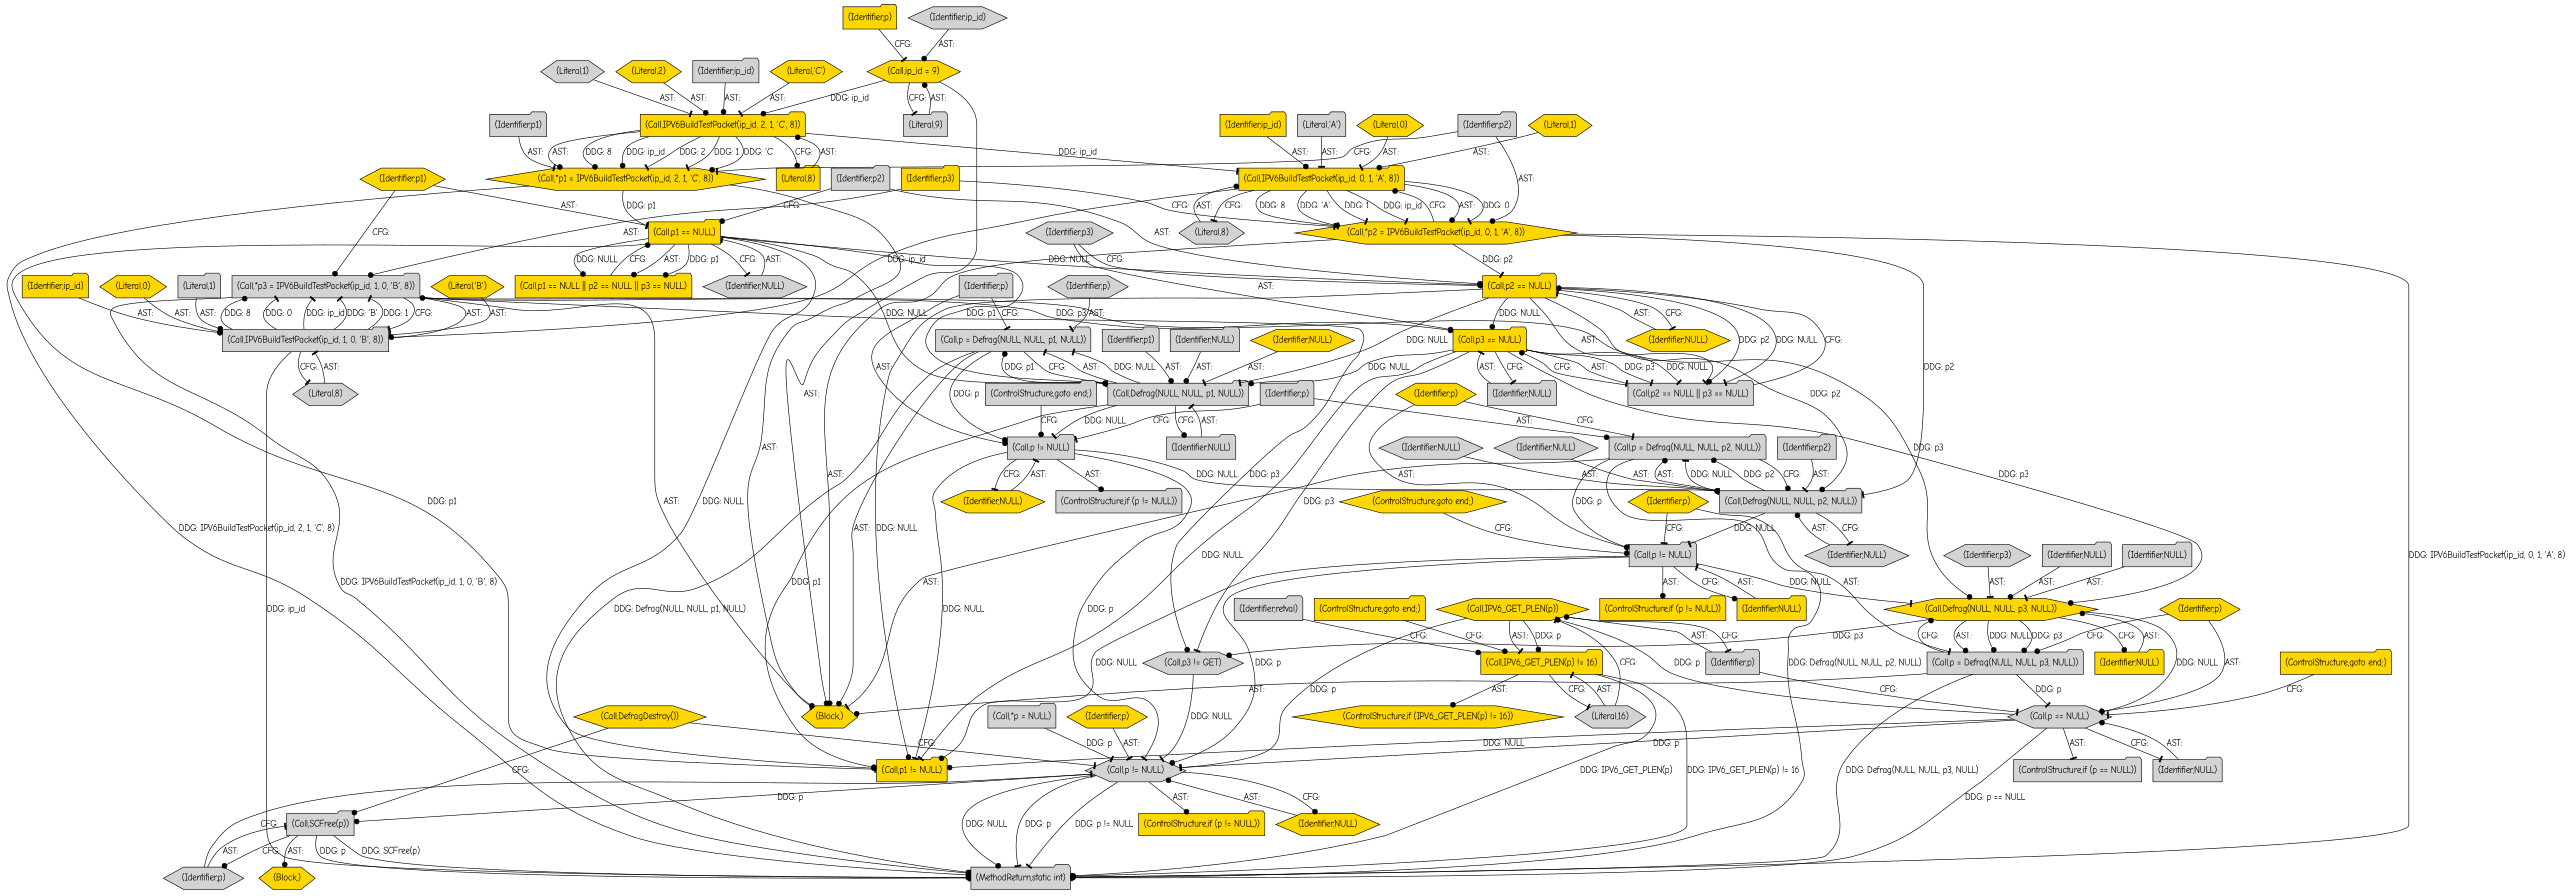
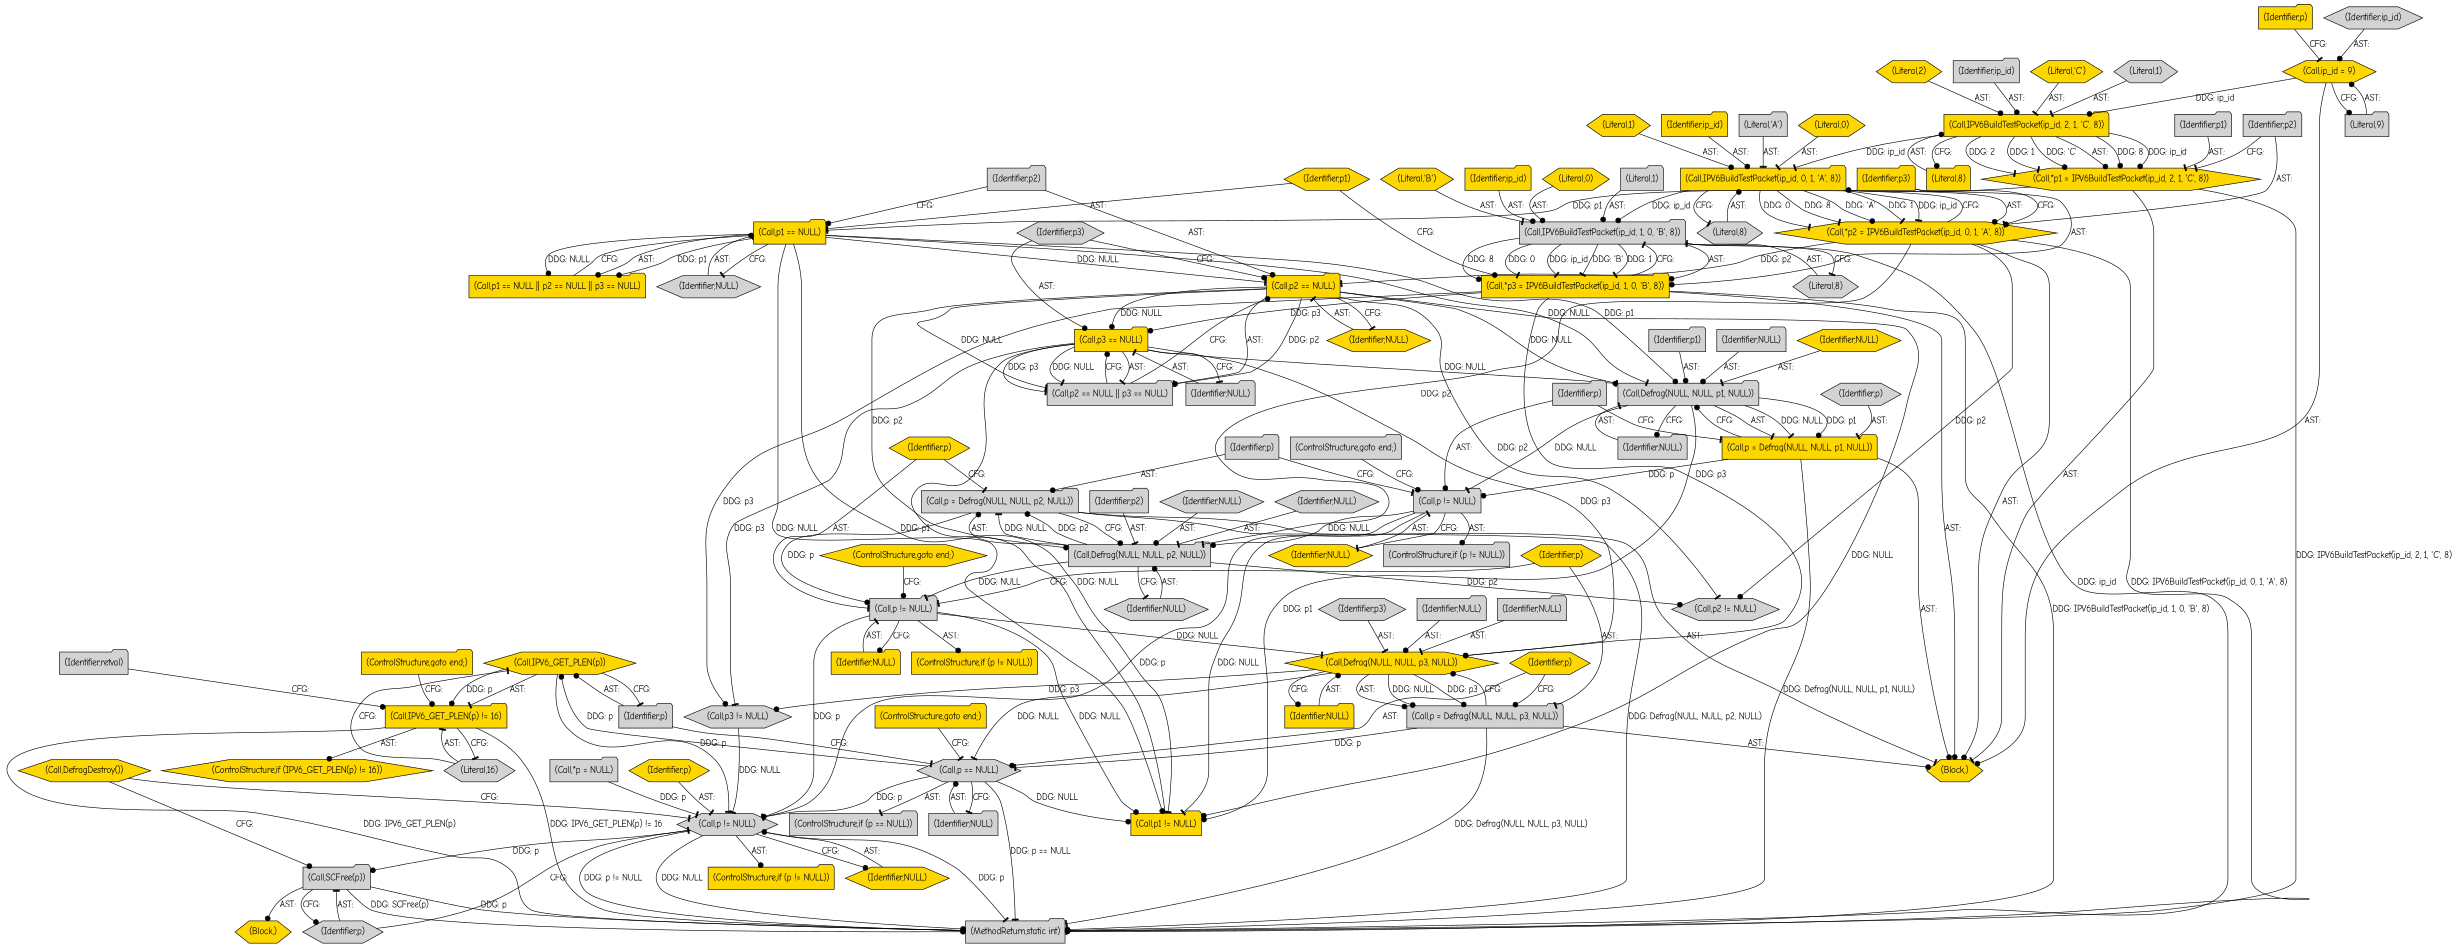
edge "(Call,ip_id = 9)" -> "(Literal,9)": arrowhead tee -> dot
node "(Call,*p3 = IPV6BuildTestPacket(ip_id, 1, 0, 'B', 8))": fillcolor lightgrey -> gold
node "(Call,p = Defrag(NULL, NULL, p1, NULL))": fillcolor lightgrey -> gold
node "(Call,p2 != NULL)": added
node "(Call,p3 != GET)": label "(Call,p3 != GET)" -> "(Call,p3 != NULL)"
